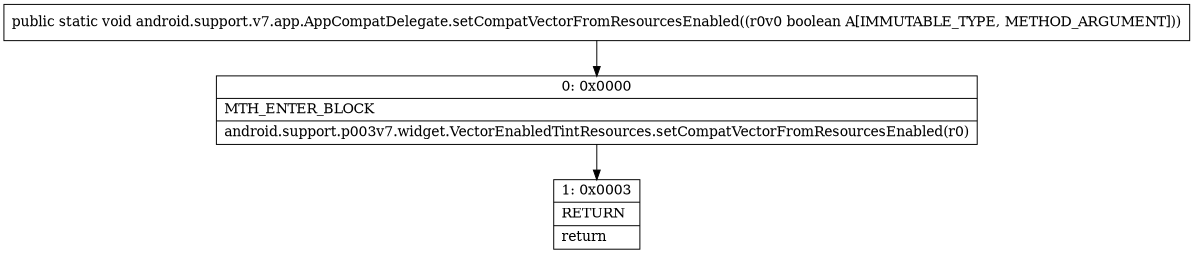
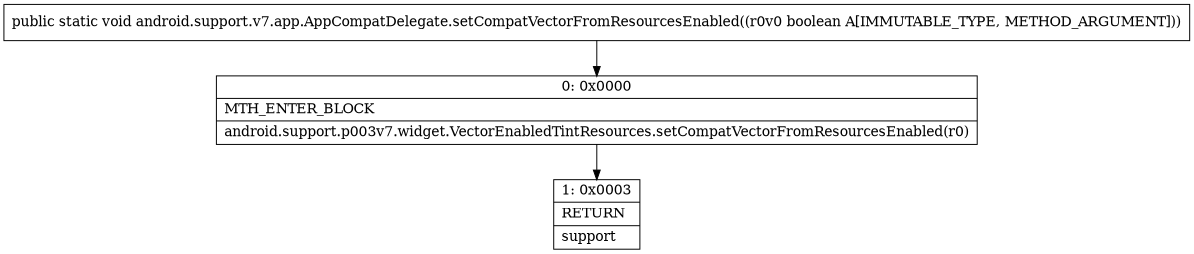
node "1: 0x0003": text "return" -> "support"
